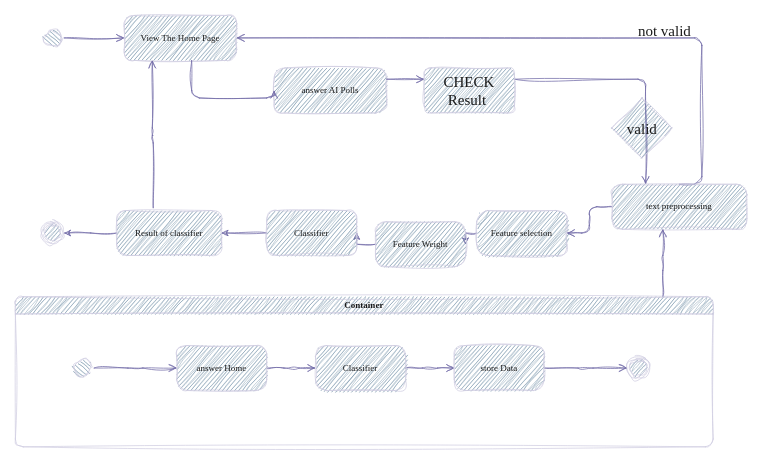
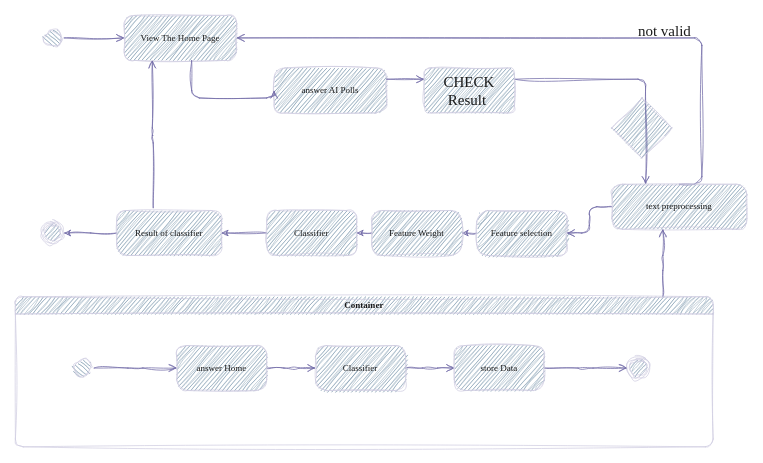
node "valid": removed
node "Feature Weight": moved (420, 244) -> (417, 233)
